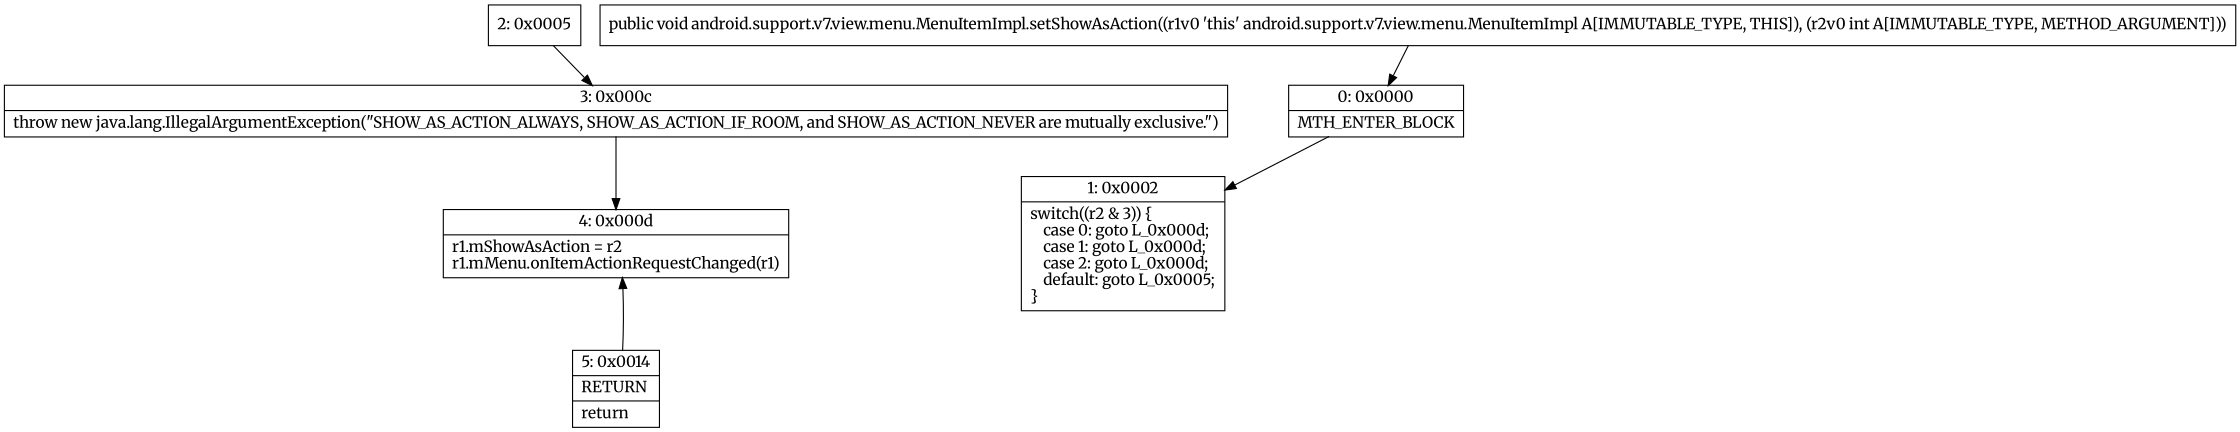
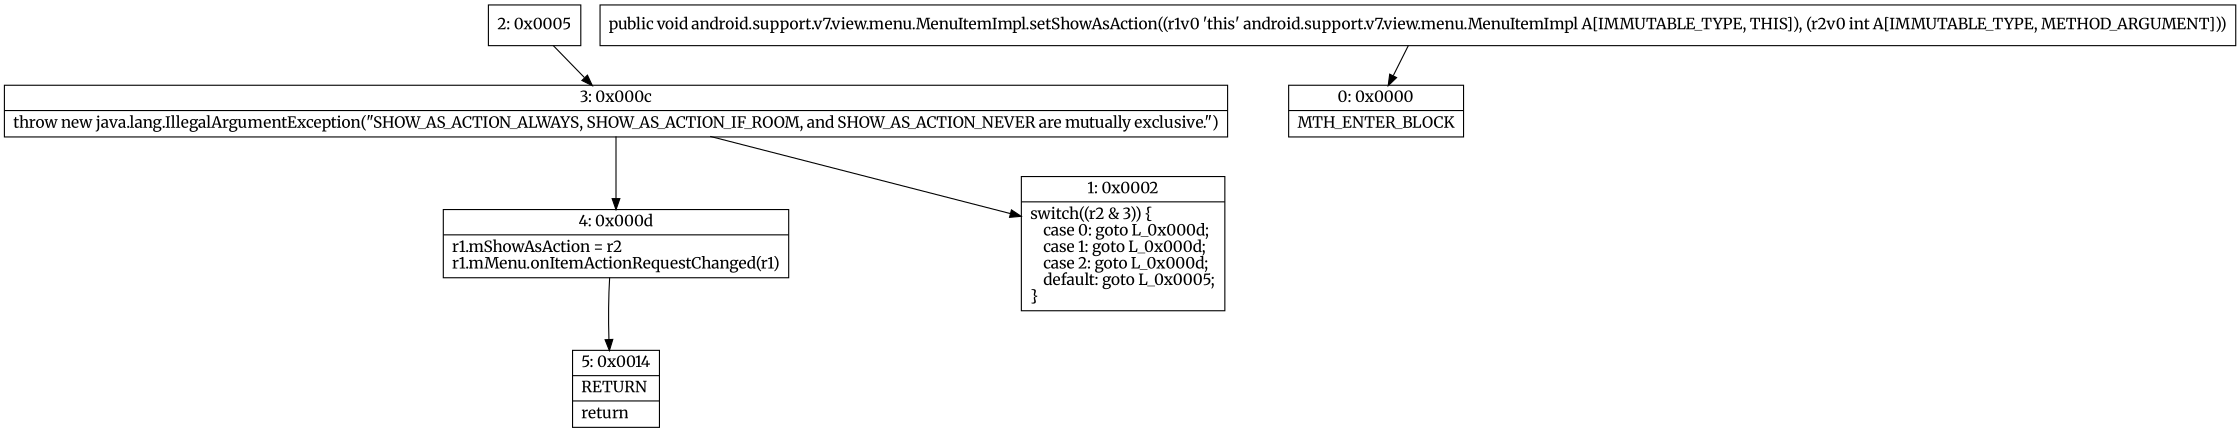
edge "0: 0x0000" -> "1: 0x0002": now "3: 0x000c" -> "1: 0x0002"
edge "5: 0x0014" -> "4: 0x000d": reversed
